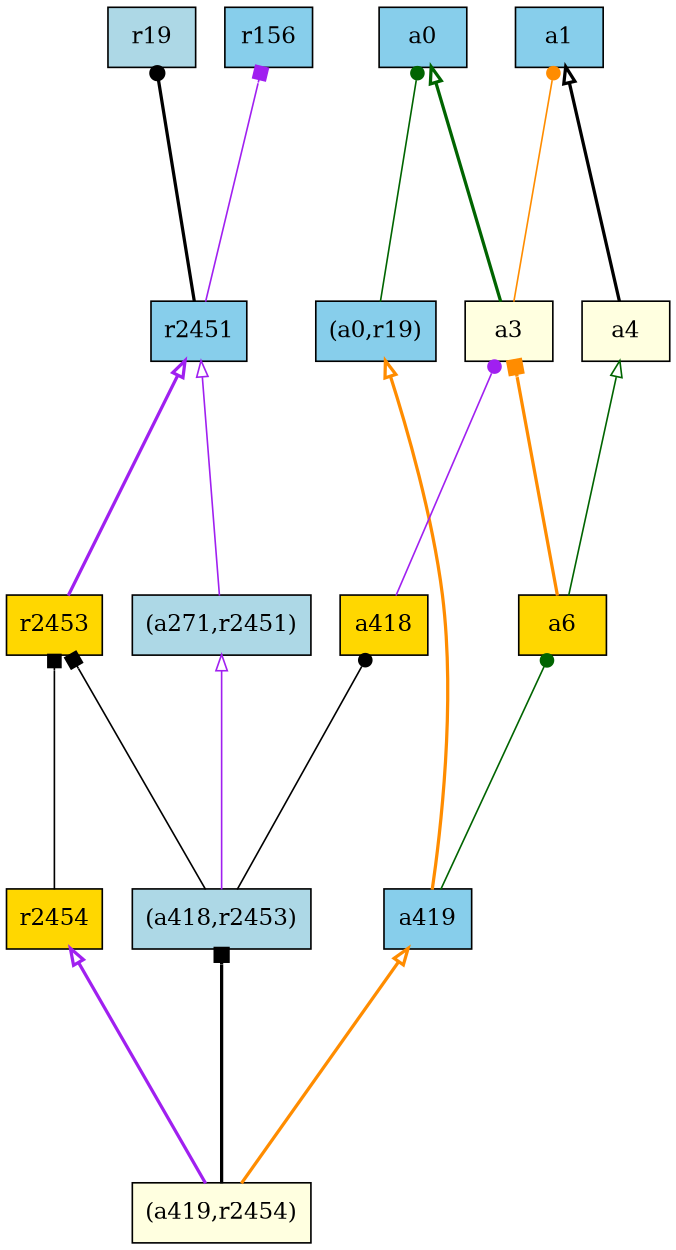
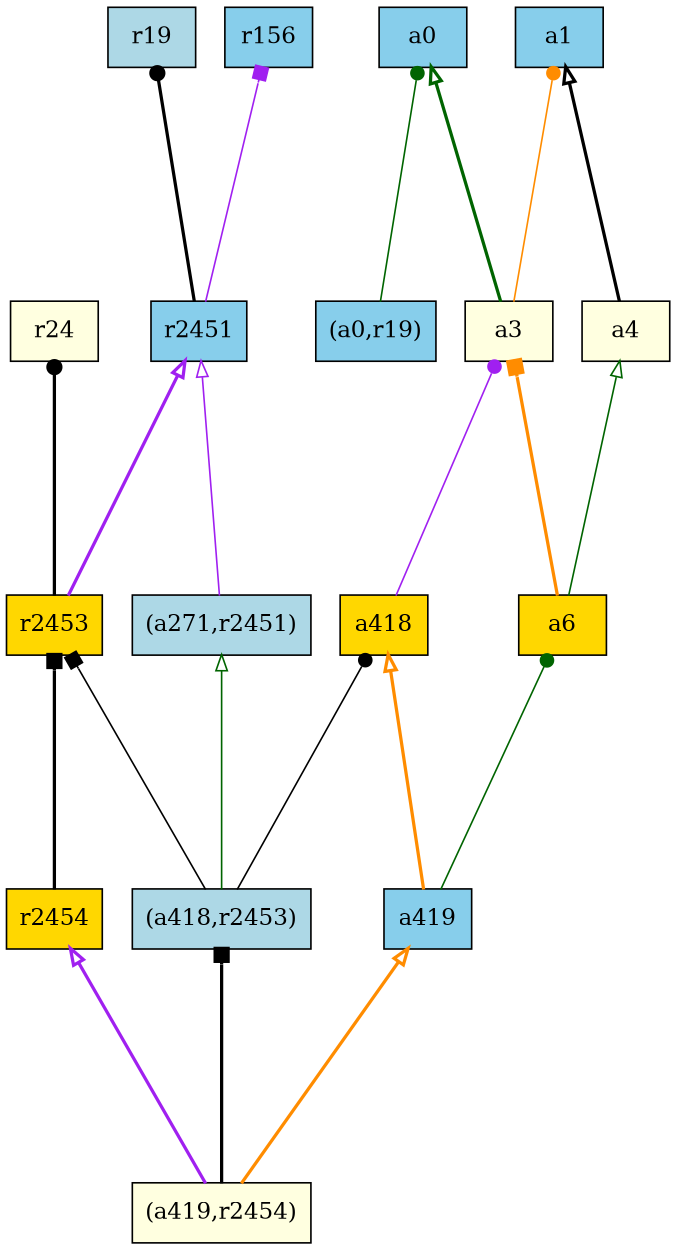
node "r24": added
edge "a419" -> "(a0,r19)": now "a419" -> "a418"
edge "r2454" -> "r2453": style solid -> bold
edge "(a418,r2453)" -> "(a271,r2451)": color purple -> darkgreen
